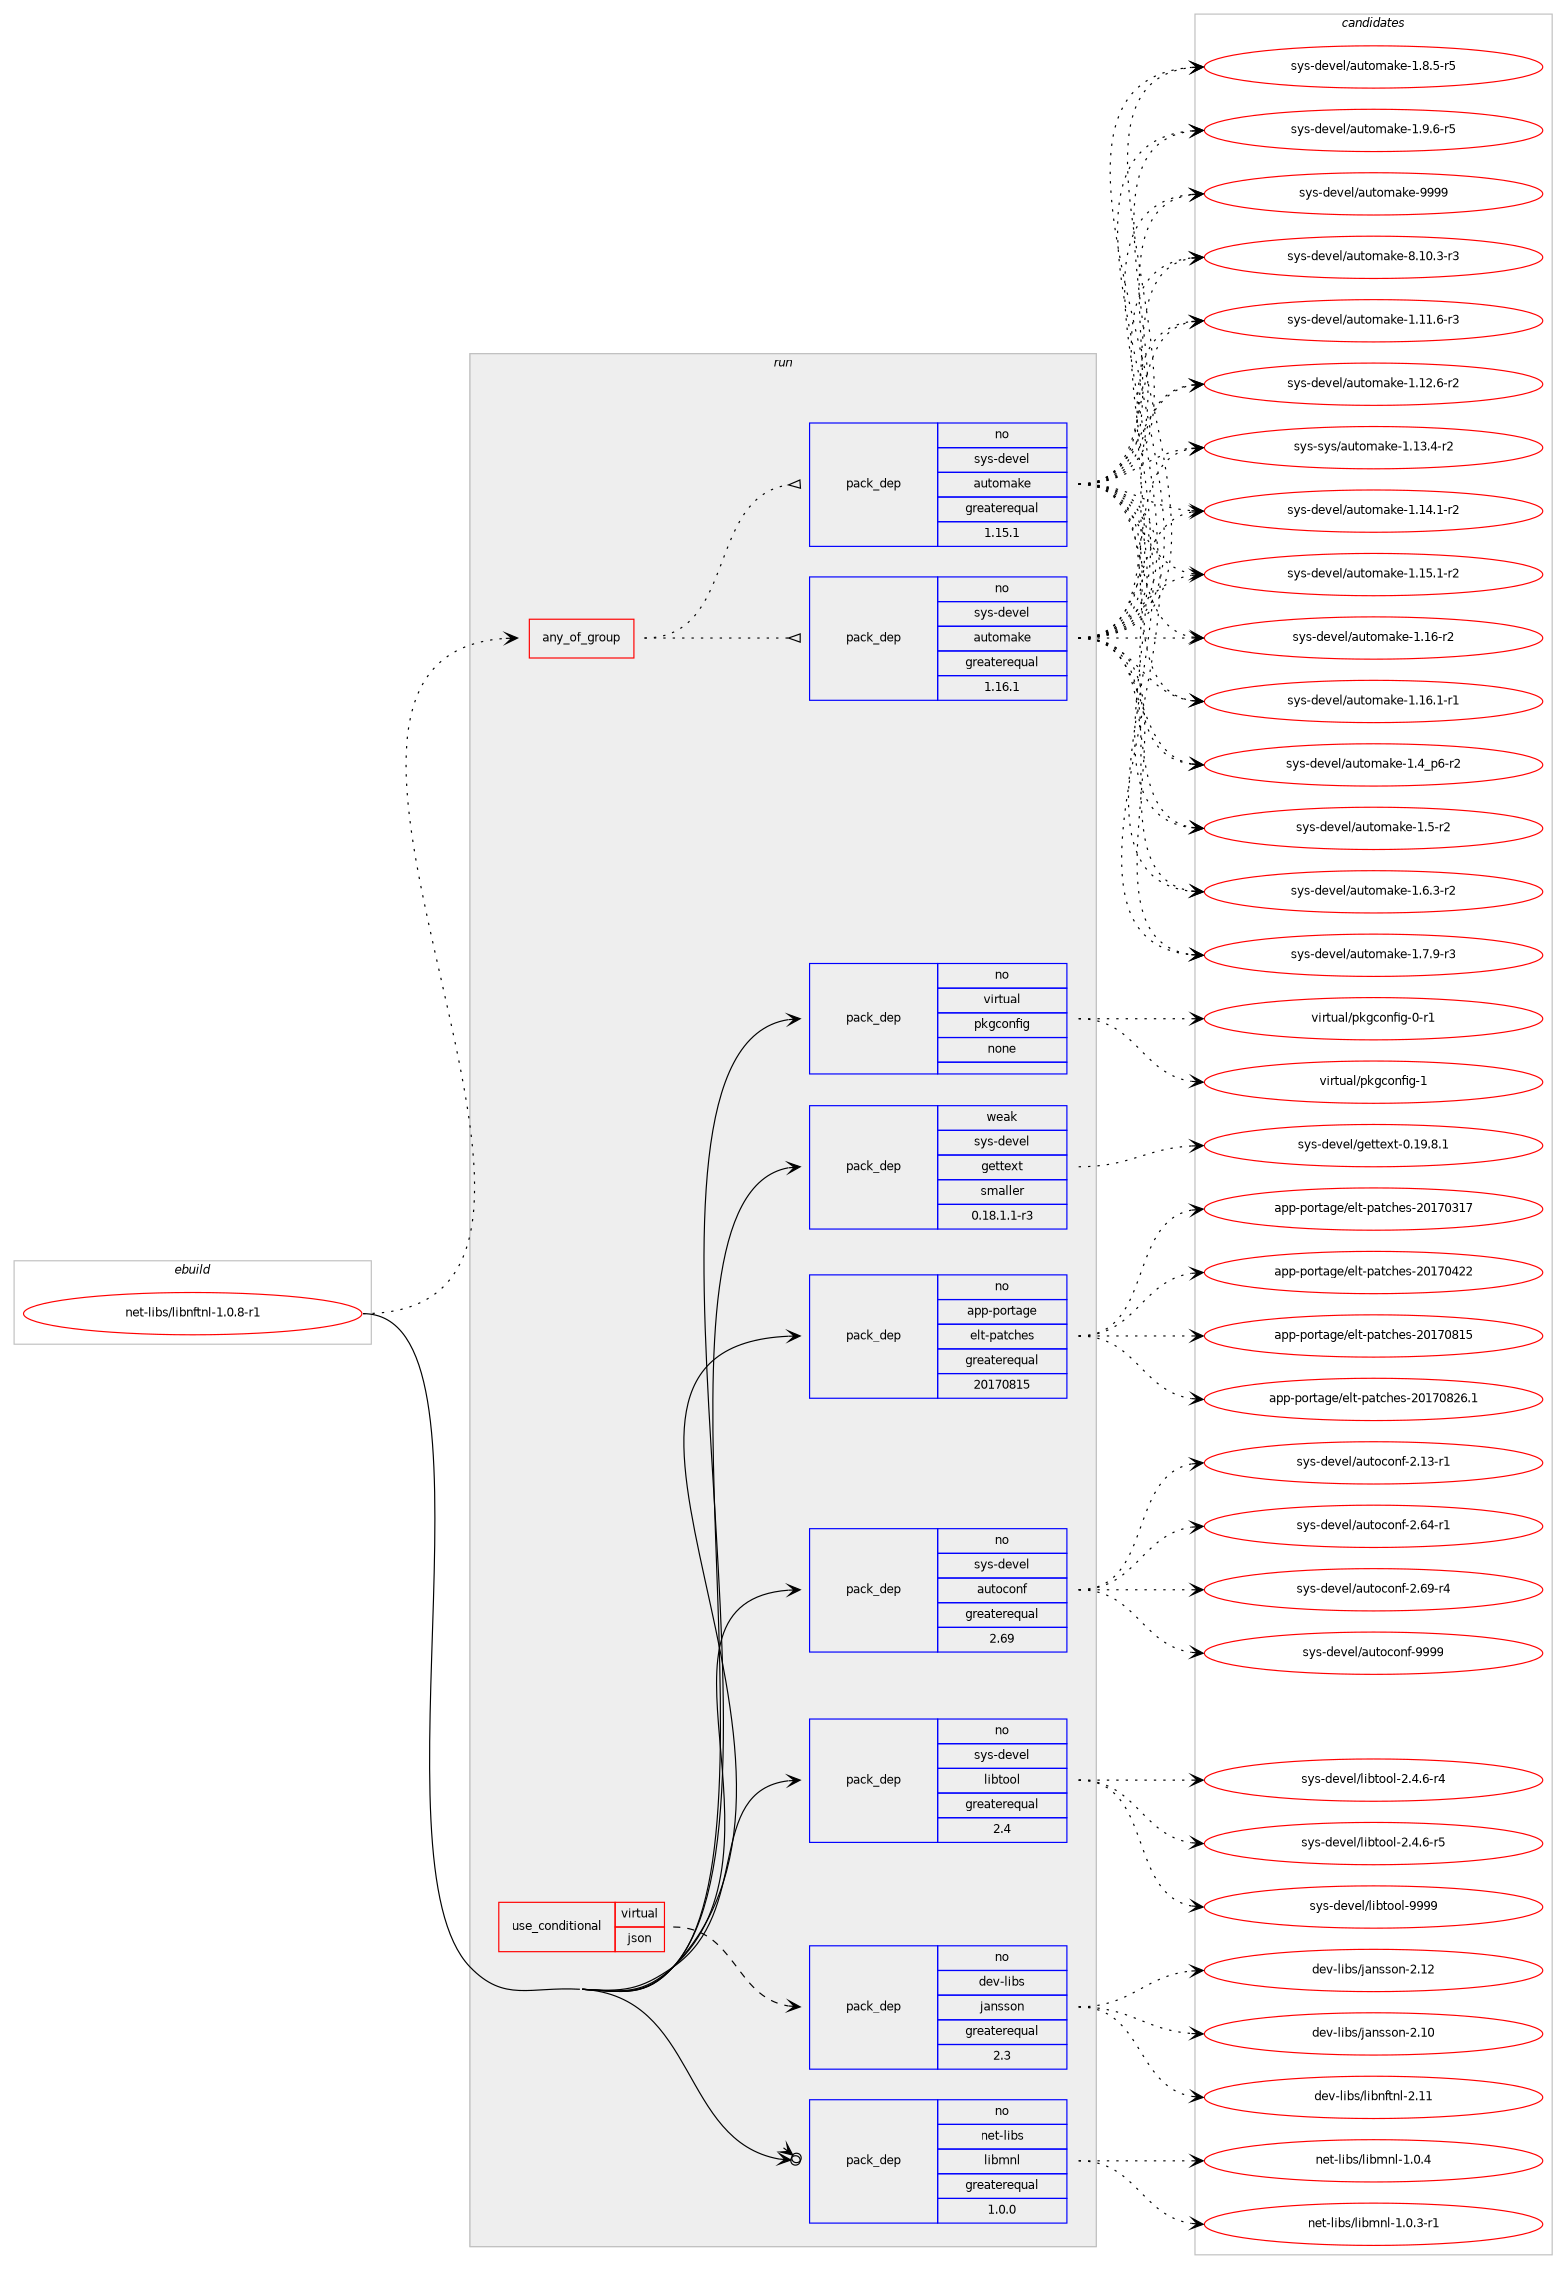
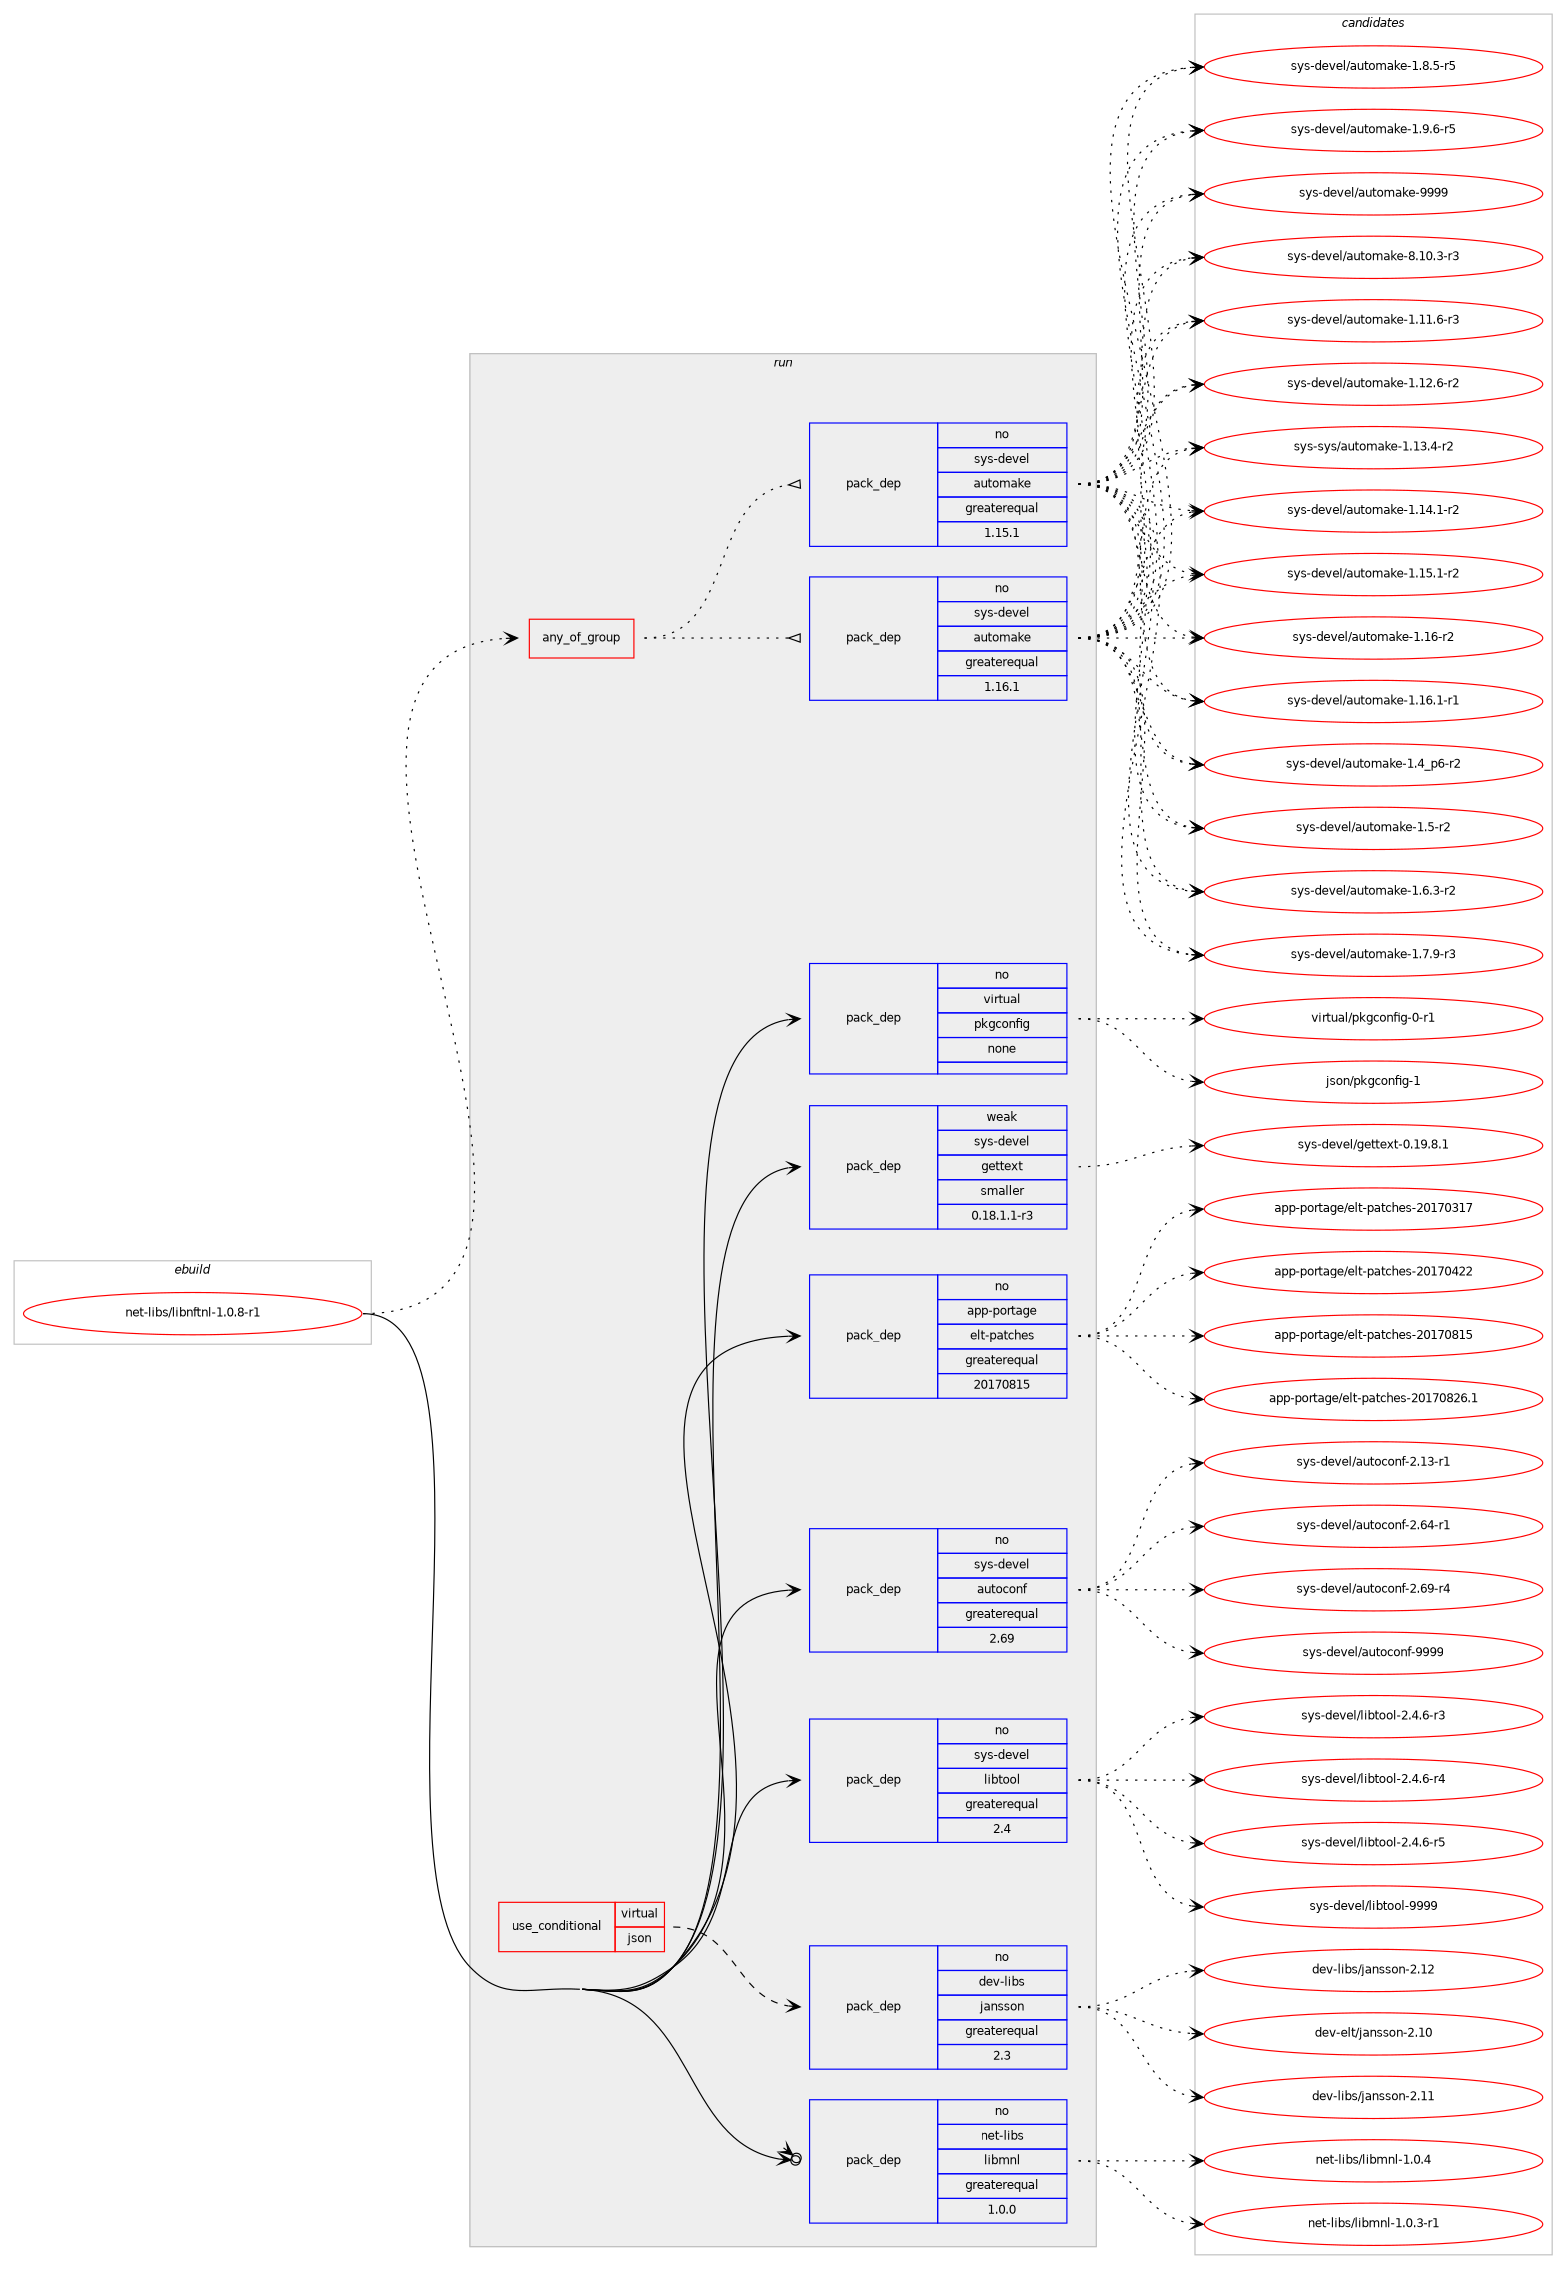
node "virtual/pkgconfig-1": label "virtual/pkgconfig-1" -> "json/pkgconfig-1"
node "sys-devel/libtool-2.4.6-r3": added
node "dev-libs/jansson-2.10": label "dev-libs/jansson-2.10" -> "dev-elt/jansson-2.10"
node "dev-libs/libnftnl-2.11": label "dev-libs/libnftnl-2.11" -> "dev-libs/jansson-2.11"
